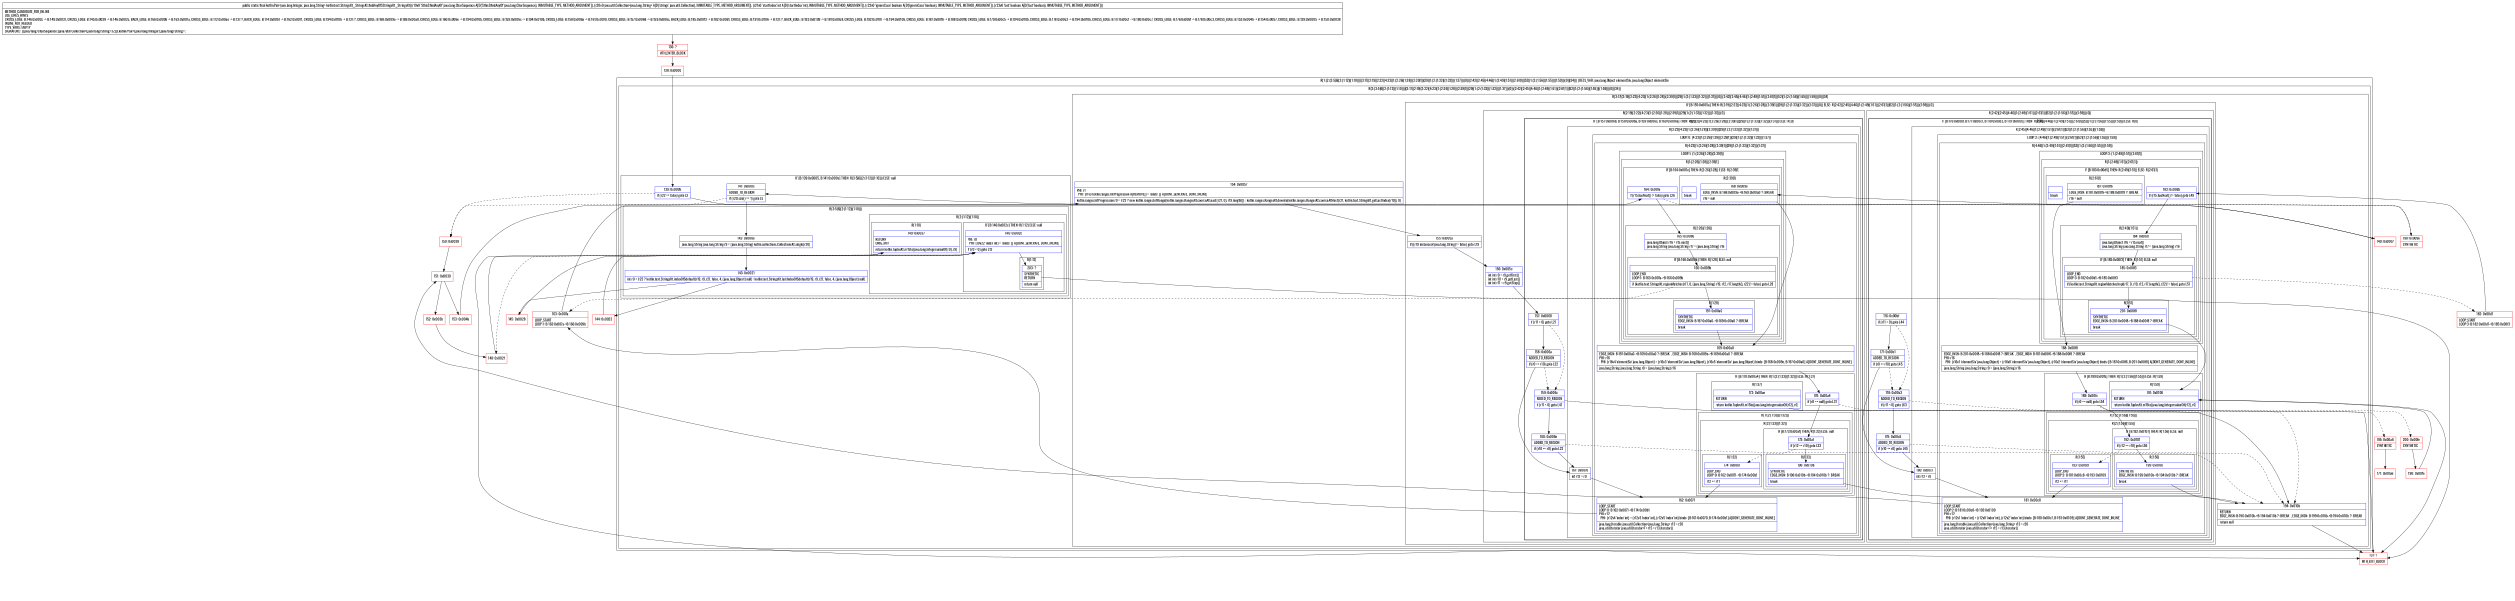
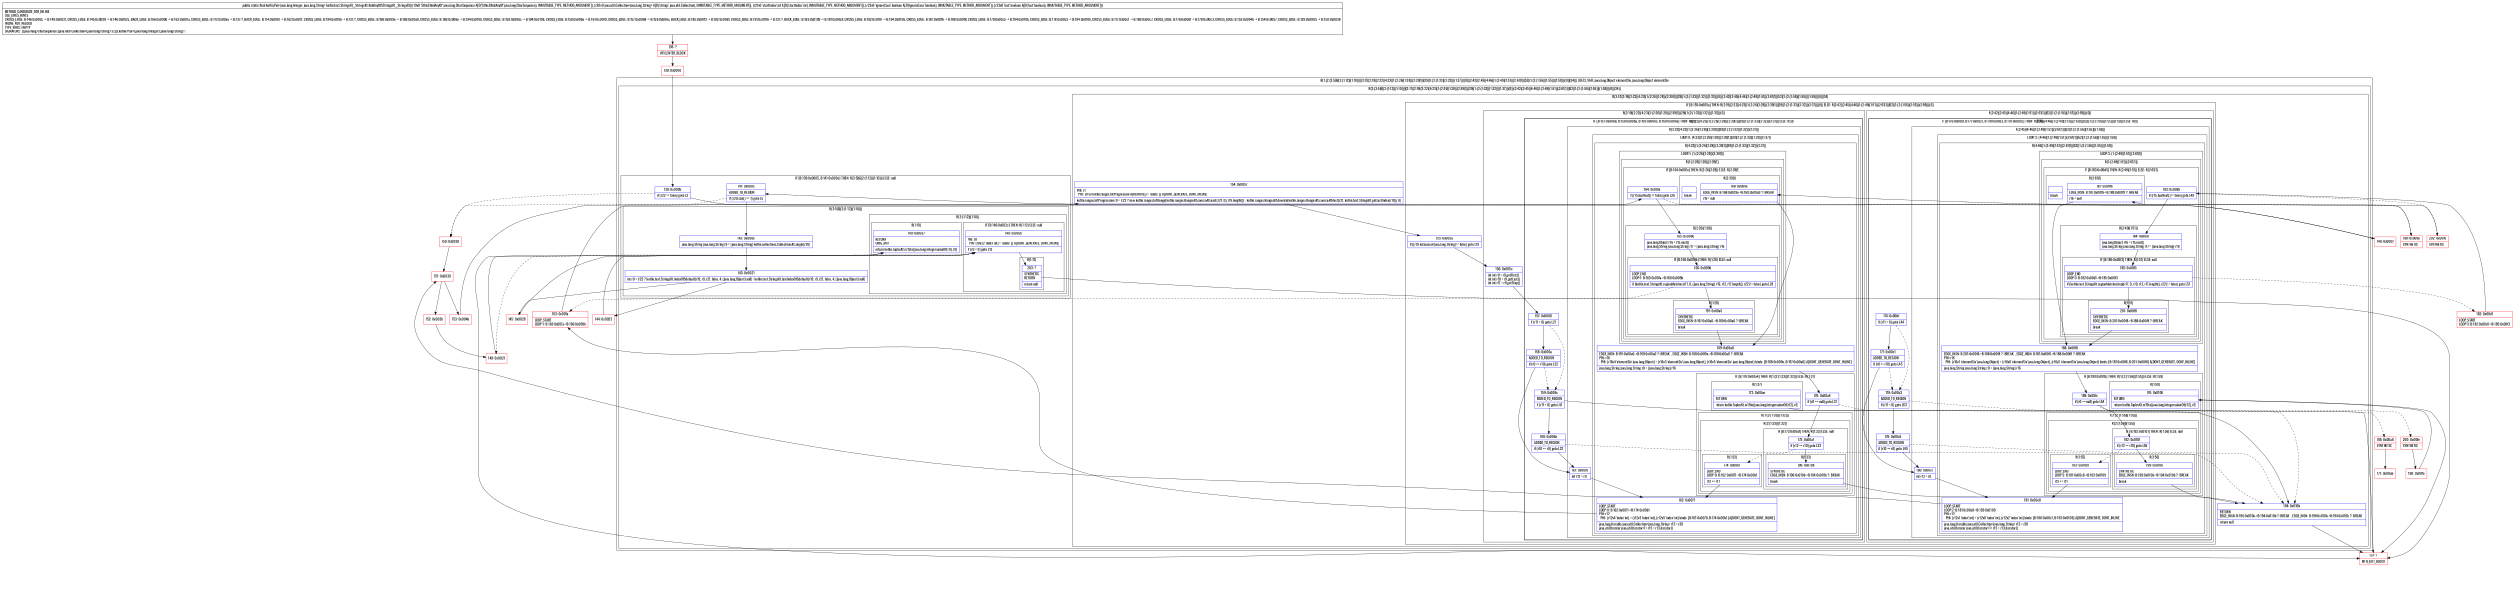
node "202: 0x00f6": added
edge "201: 0x00f8" -> "191: 0x0106": now "201: 0x00f8" -> "188: 0x00f8"
